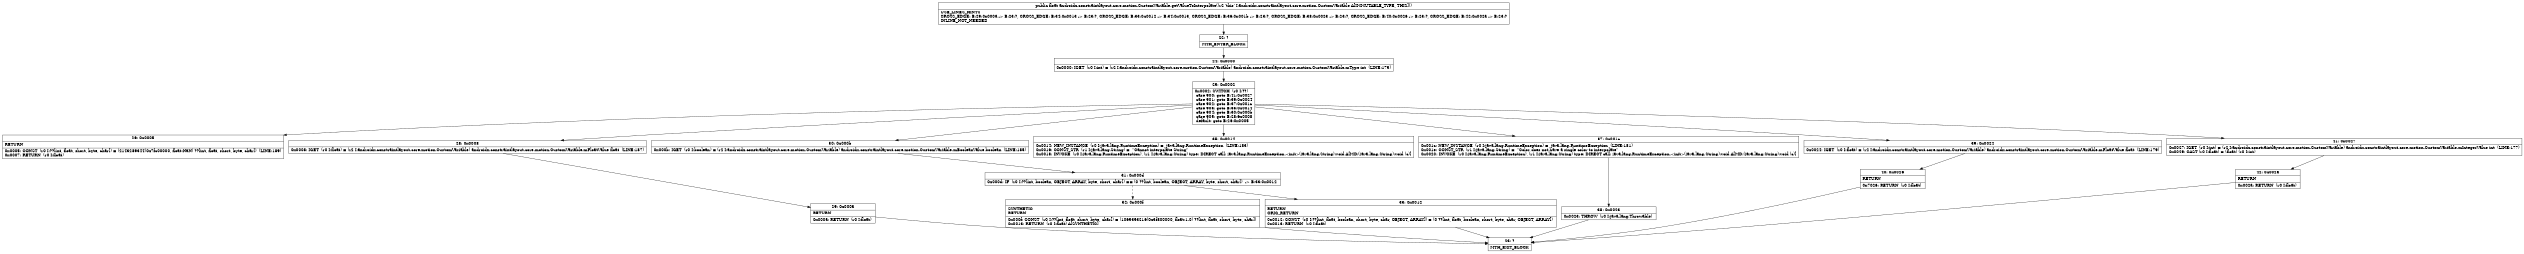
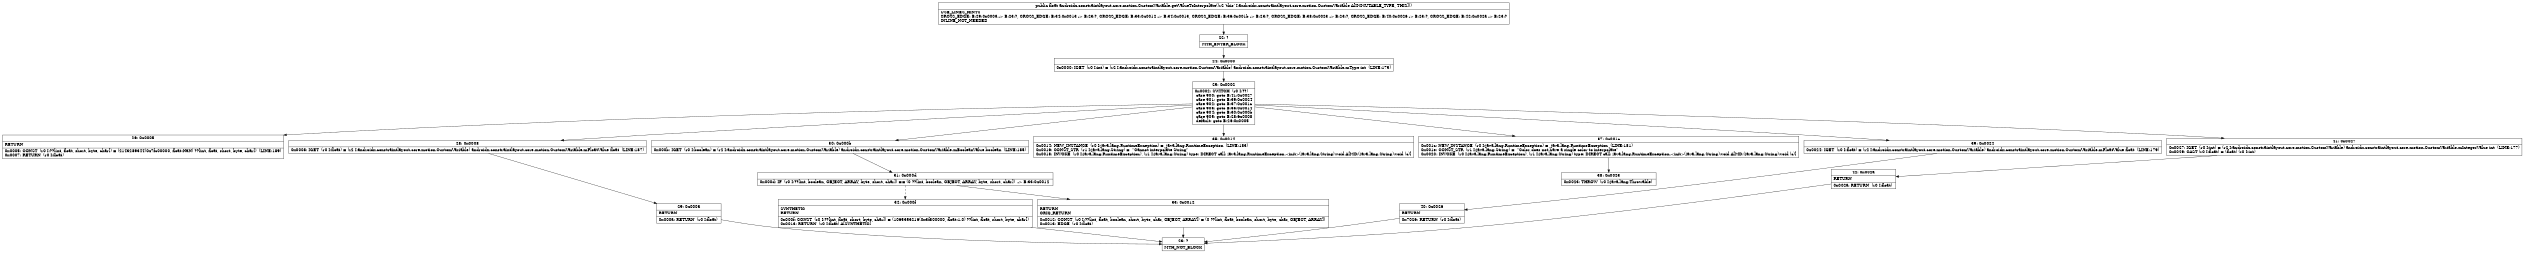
node "33: 0x0012": text "0x0013: RETURN  (r0 I:float)" -> "0x0013: EDGE  (r0 I:float)"
edge "38: 0x0023" -> "23: ?": removed
node "23: ?": text "MTH_EXIT_BLOCK" -> "MTH_NOT_BLOCK"
